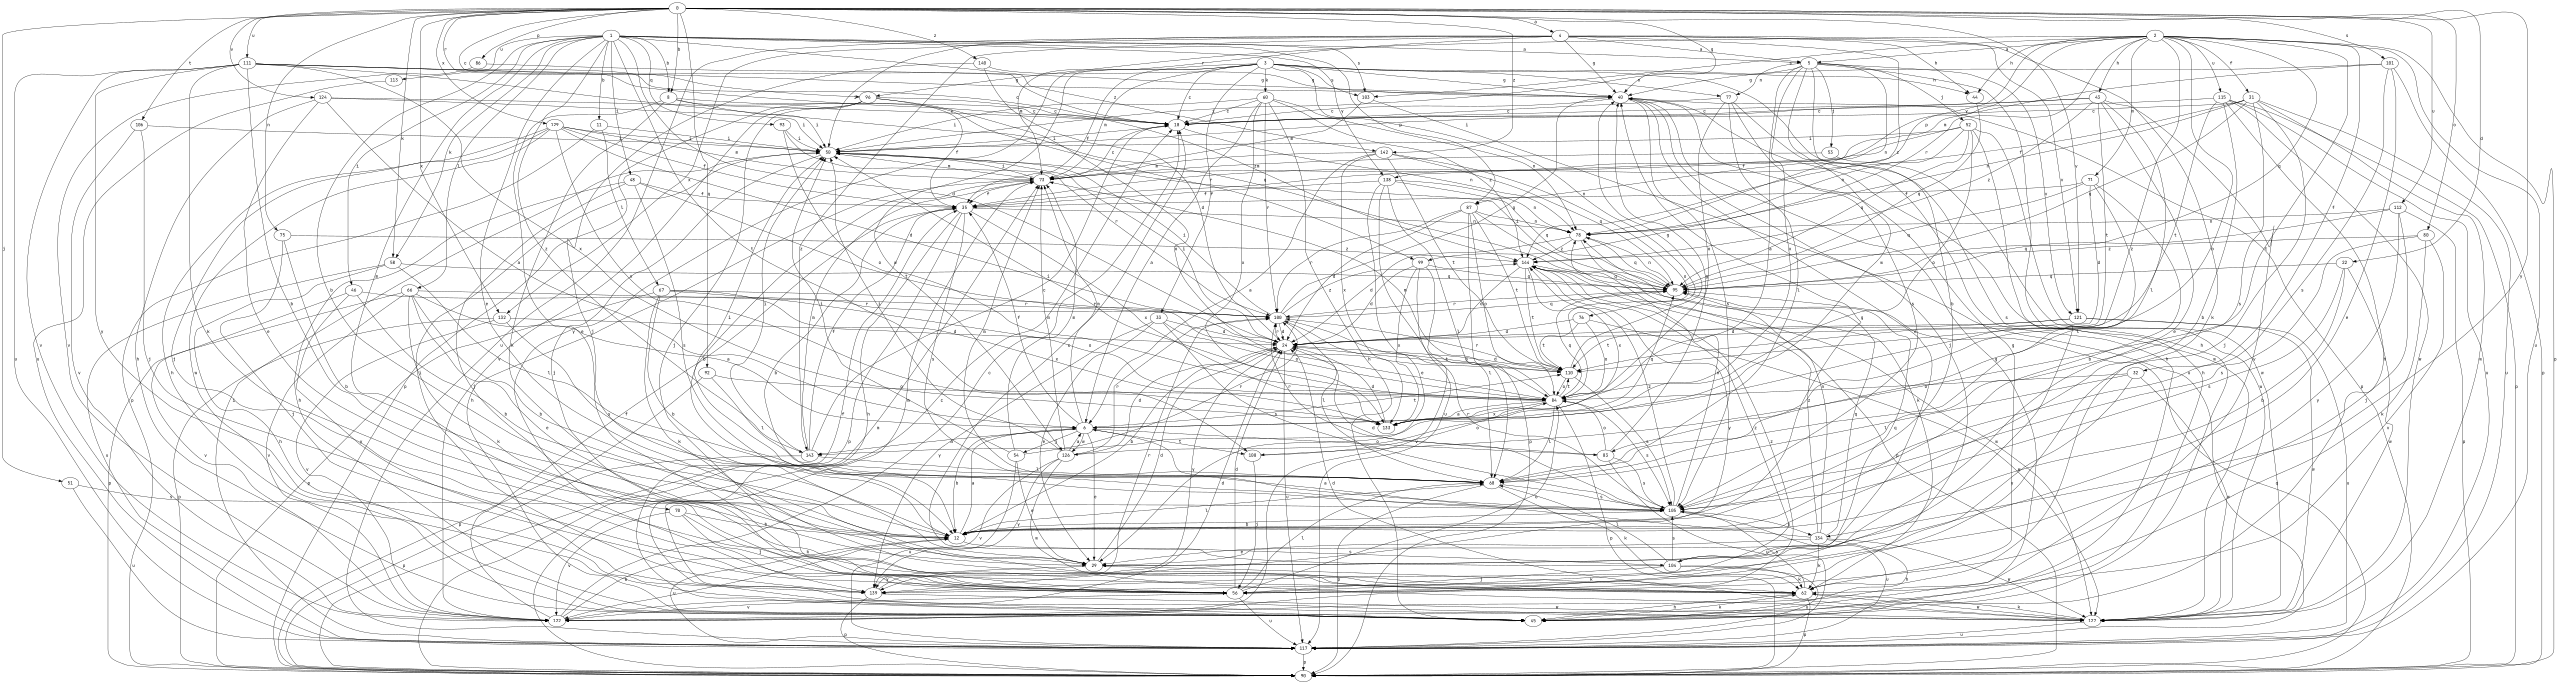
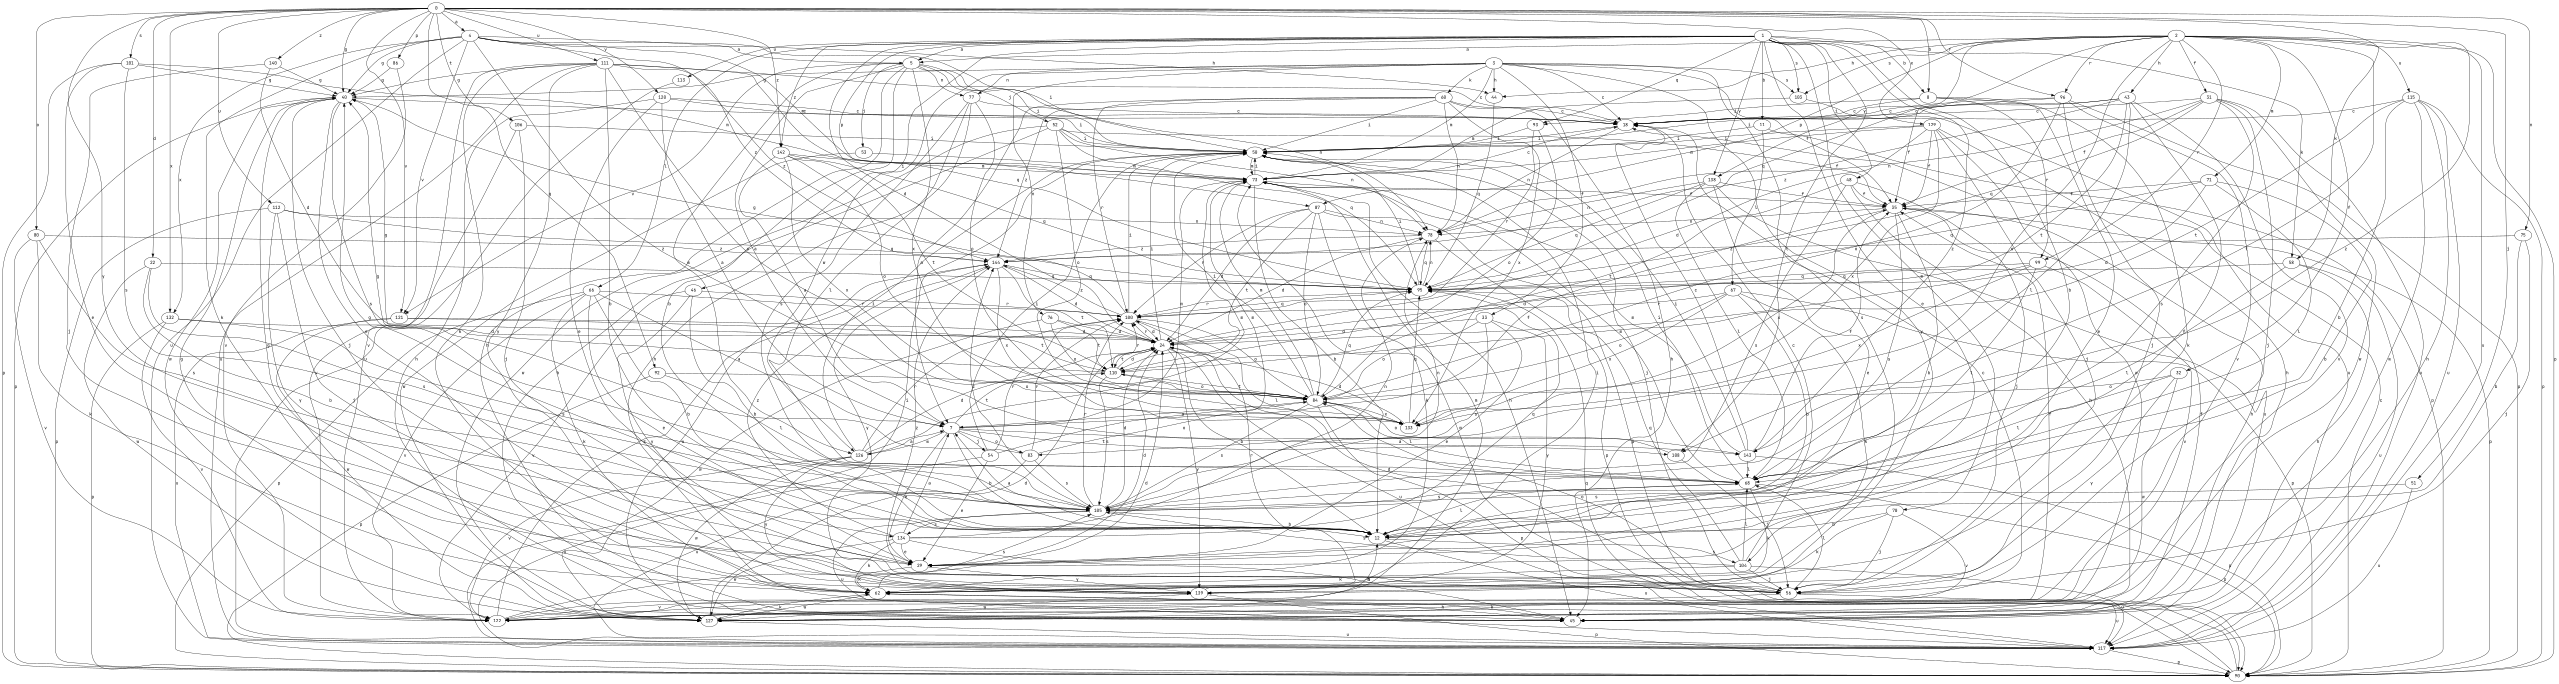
edge "0" -> "18": removed, label "c"
node "124": label "124" -> "120"
edge "8" -> "50": now "8" -> "93"
edge "43" -> "29": label "e" -> "f"
node "6": label "6" -> "7"
edge "62" -> "90": removed, label "p"
